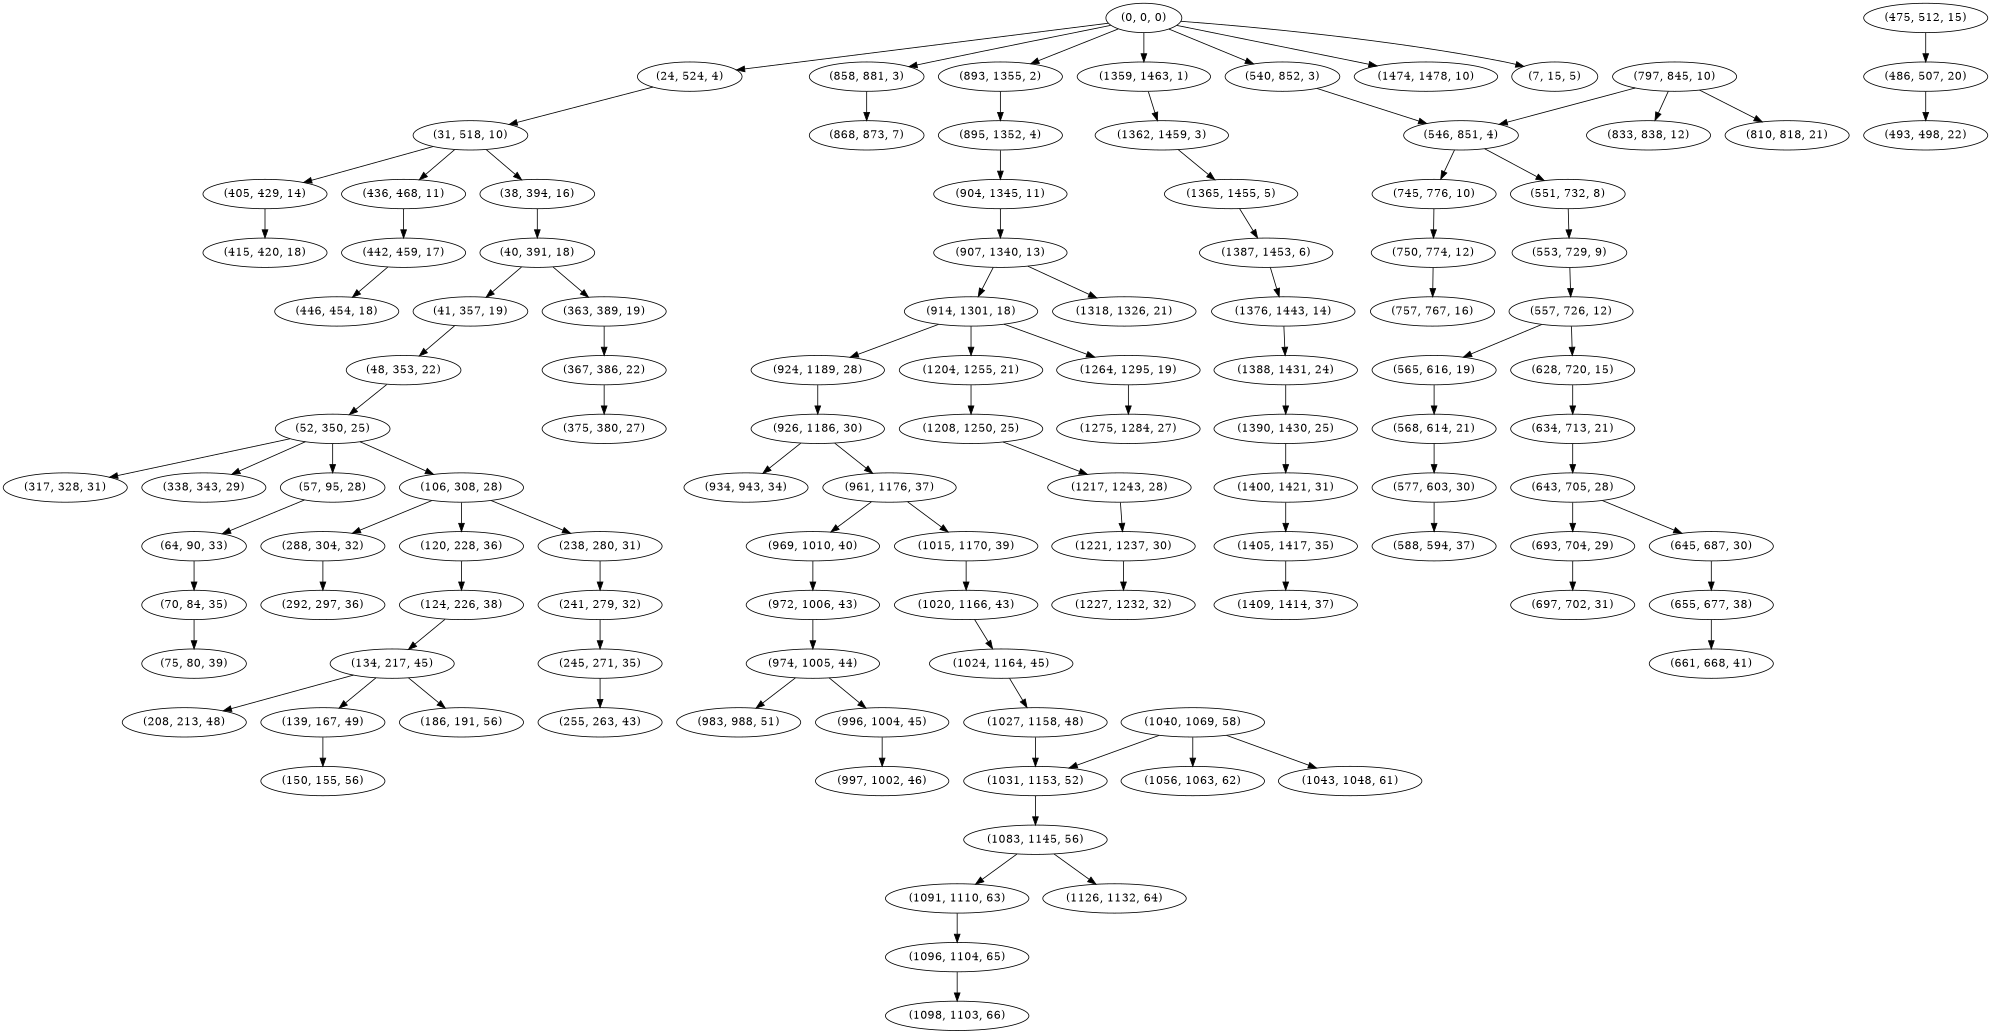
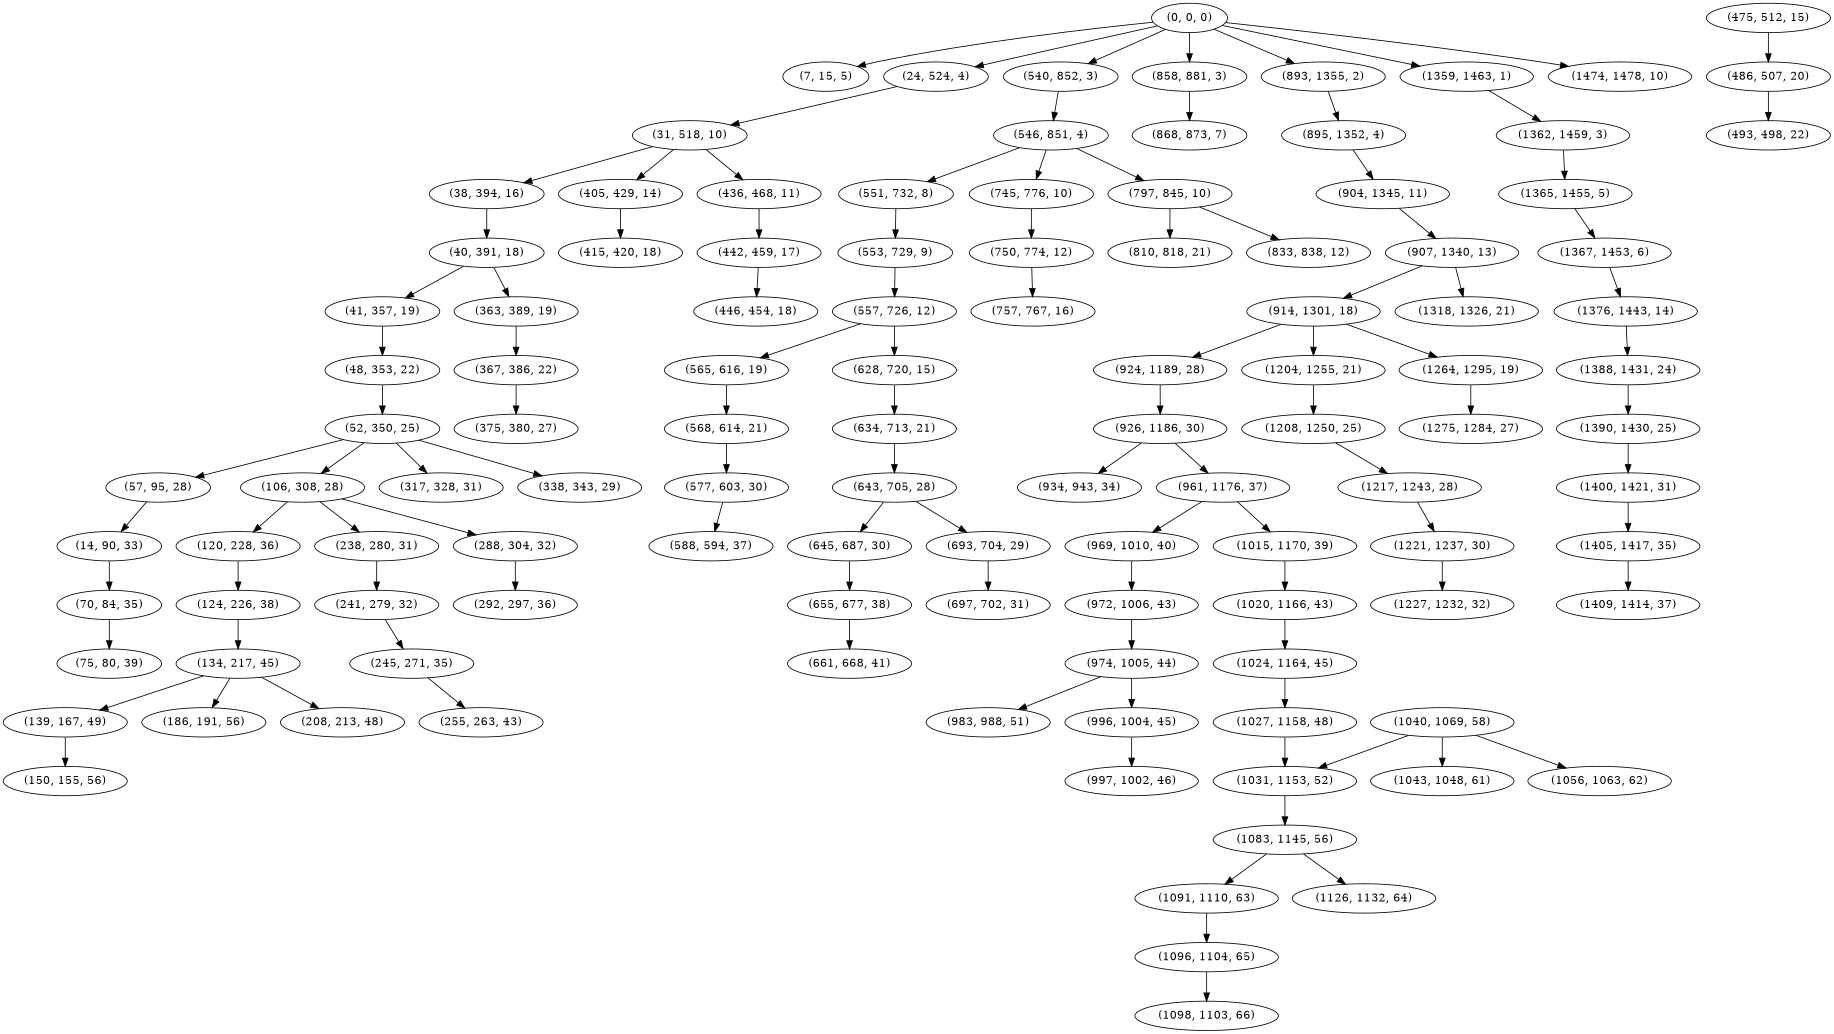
edge "(797, 845, 10)" -> "(546, 851, 4)": reversed
node "(1387, 1453, 6)": label "(1387, 1453, 6)" -> "(1367, 1453, 6)"
node "(64, 90, 33)": label "(64, 90, 33)" -> "(14, 90, 33)"
